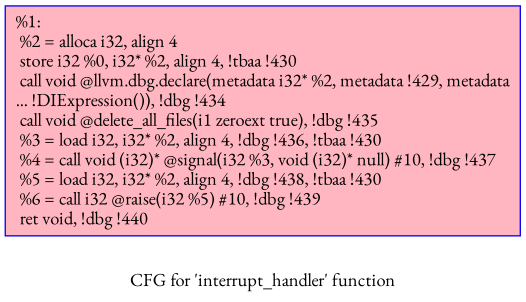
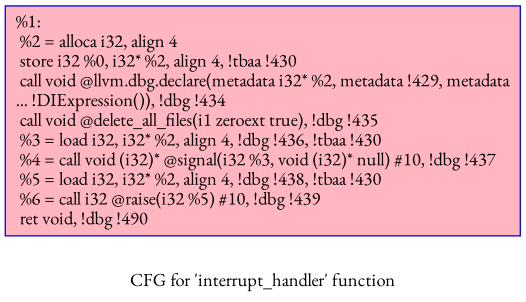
node "%1:": text "ret void, !dbg !440" -> "ret void, !dbg !490"
